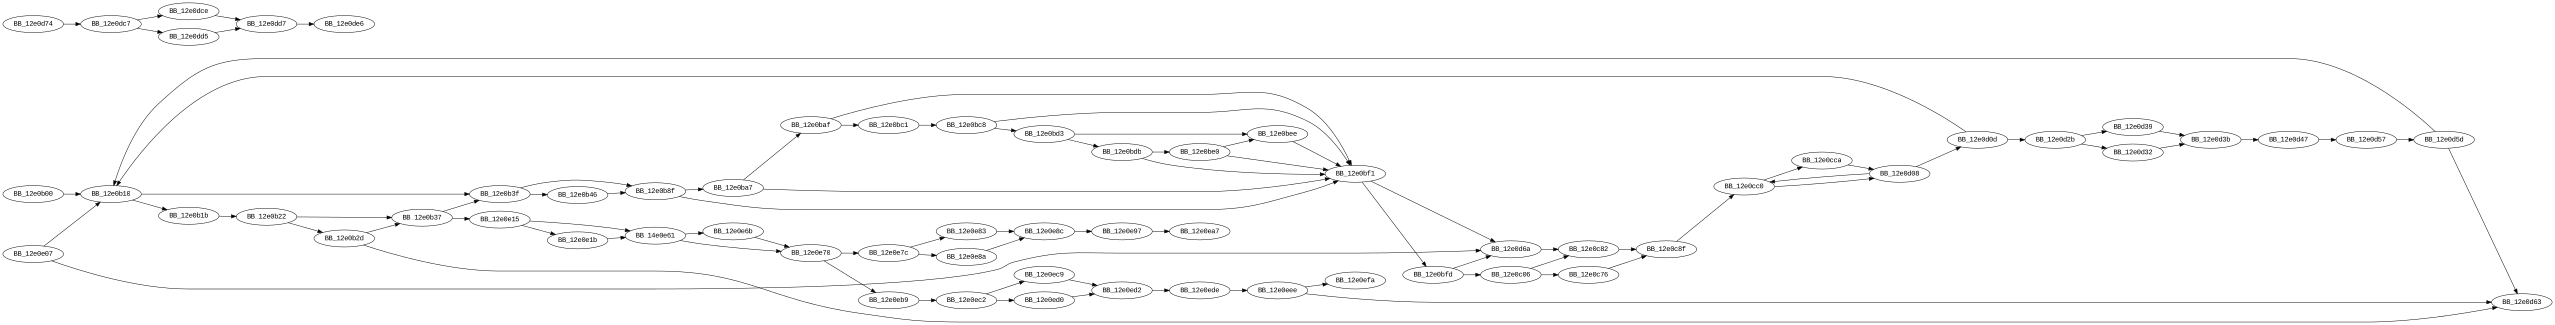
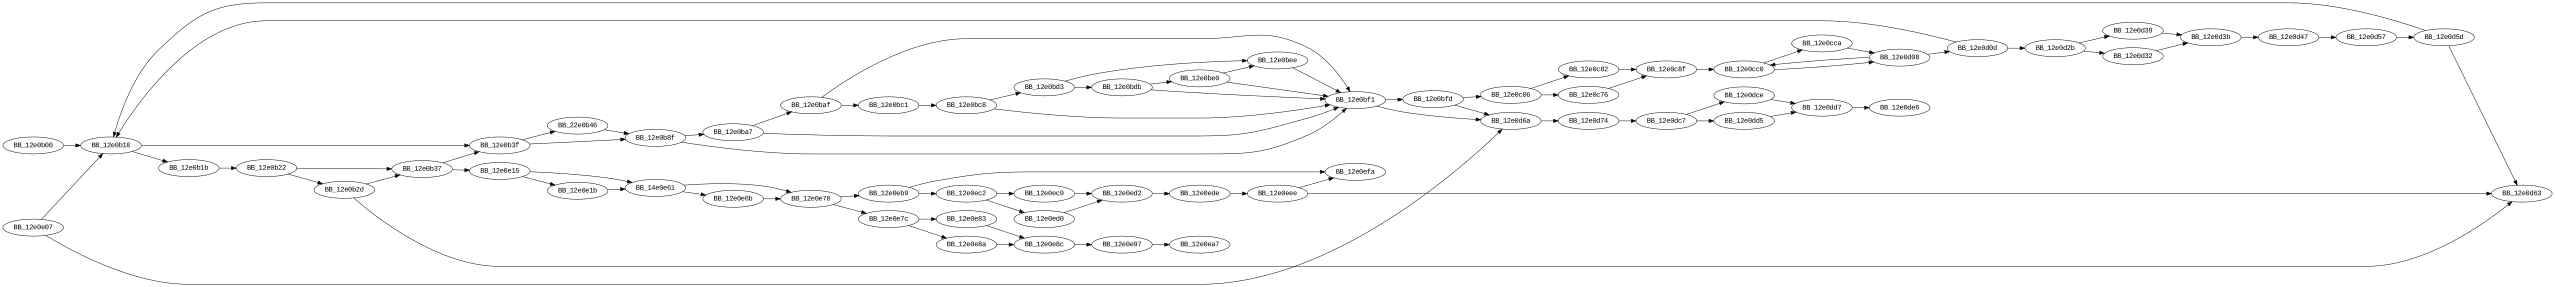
edge "BB_12e0eb9" -> "BB_12e0efa": added
node "BB_12e0b46": label "BB_12e0b46" -> "BB_22e0b46"
edge "BB_12e0d6a" -> "BB_12e0c82": now "BB_12e0d6a" -> "BB_12e0d74"
